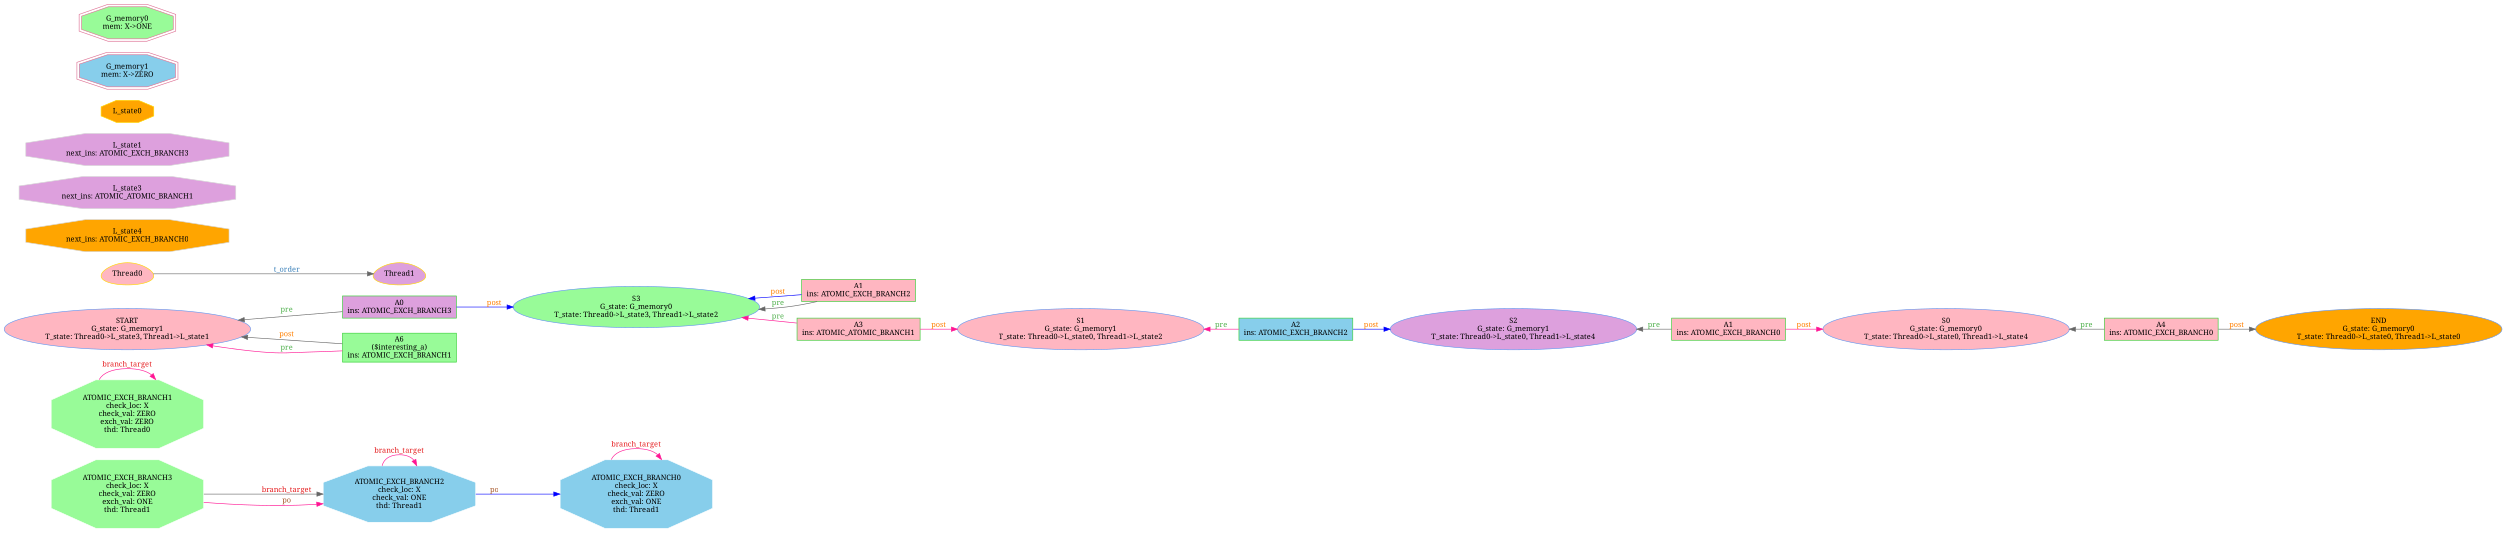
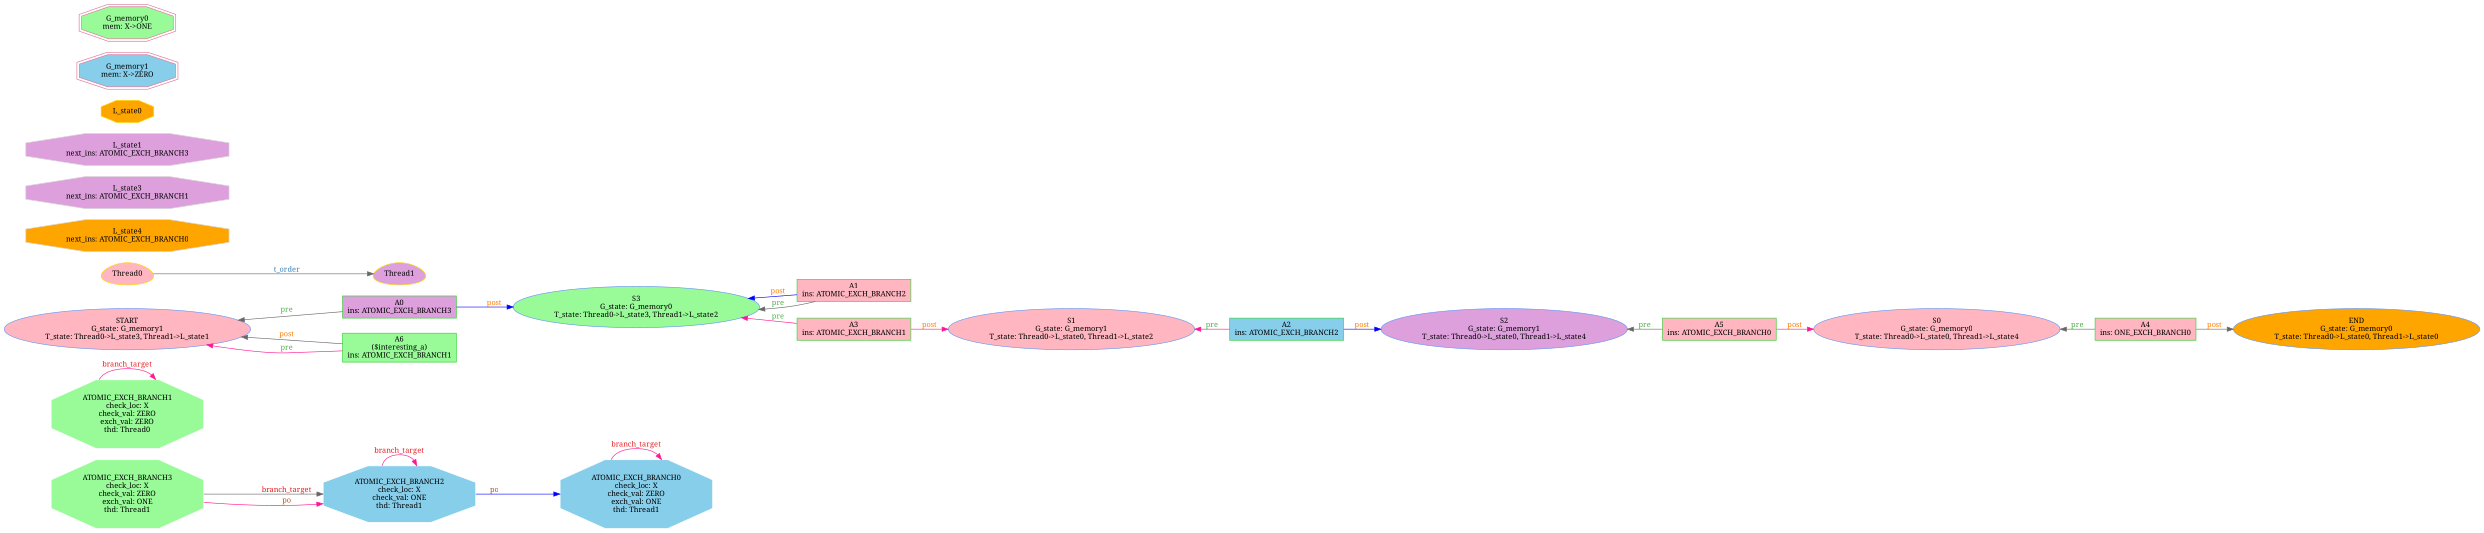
node "L_state3 next_ins: ATOMIC_ATOMIC_BRANCH1": label "L_state3 next_ins: ATOMIC_ATOMIC_BRANCH1" -> "L_state3 next_ins: ATOMIC_EXCH_BRANCH1"
node "A3 ins: ATOMIC_ATOMIC_BRANCH1": label "A3 ins: ATOMIC_ATOMIC_BRANCH1" -> "A3 ins: ATOMIC_EXCH_BRANCH1"
node "A1 ins: ATOMIC_EXCH_BRANCH0": label "A1 ins: ATOMIC_EXCH_BRANCH0" -> "A5 ins: ATOMIC_EXCH_BRANCH0"
node "A4 ins: ATOMIC_EXCH_BRANCH0": label "A4 ins: ATOMIC_EXCH_BRANCH0" -> "A4 ins: ONE_EXCH_BRANCH0"
